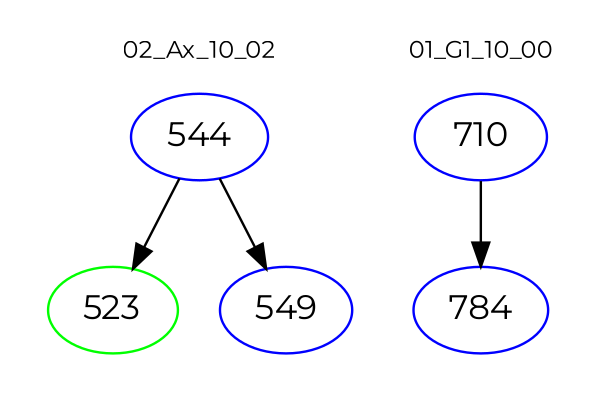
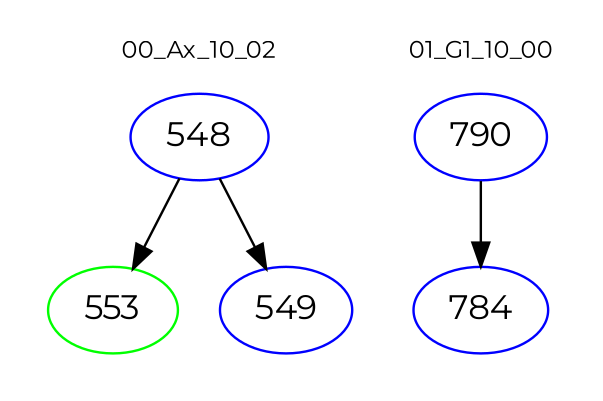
cluster "02_Ax_10_02": label "02_Ax_10_02" -> "00_Ax_10_02"
node "544": label "544" -> "548"
node "710": label "710" -> "790"
node "523": label "523" -> "553"
